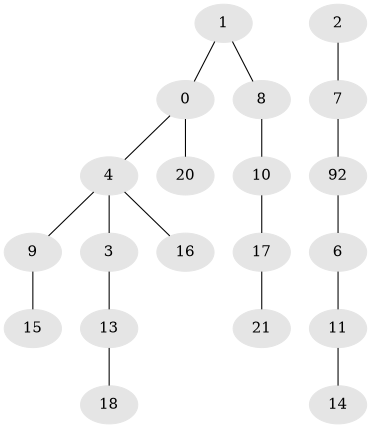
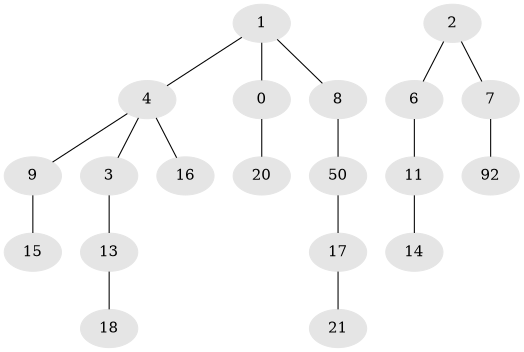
edge "0" -- "4": now "1" -- "4"
node "10": label "10" -> "50"
edge "92" -- "6": now "2" -- "6"
